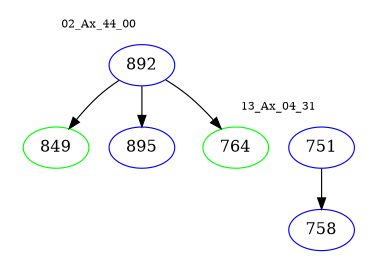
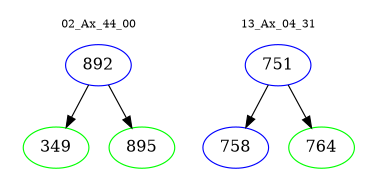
edge "892" -> "764": now "751" -> "764"
node "849": label "849" -> "349"
node "895": color blue -> green
